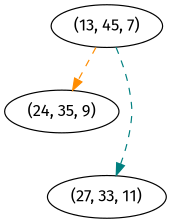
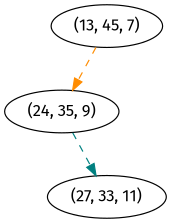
edge "(13, 45, 7)" -> "(27, 33, 11)": now "(24, 35, 9)" -> "(27, 33, 11)"
